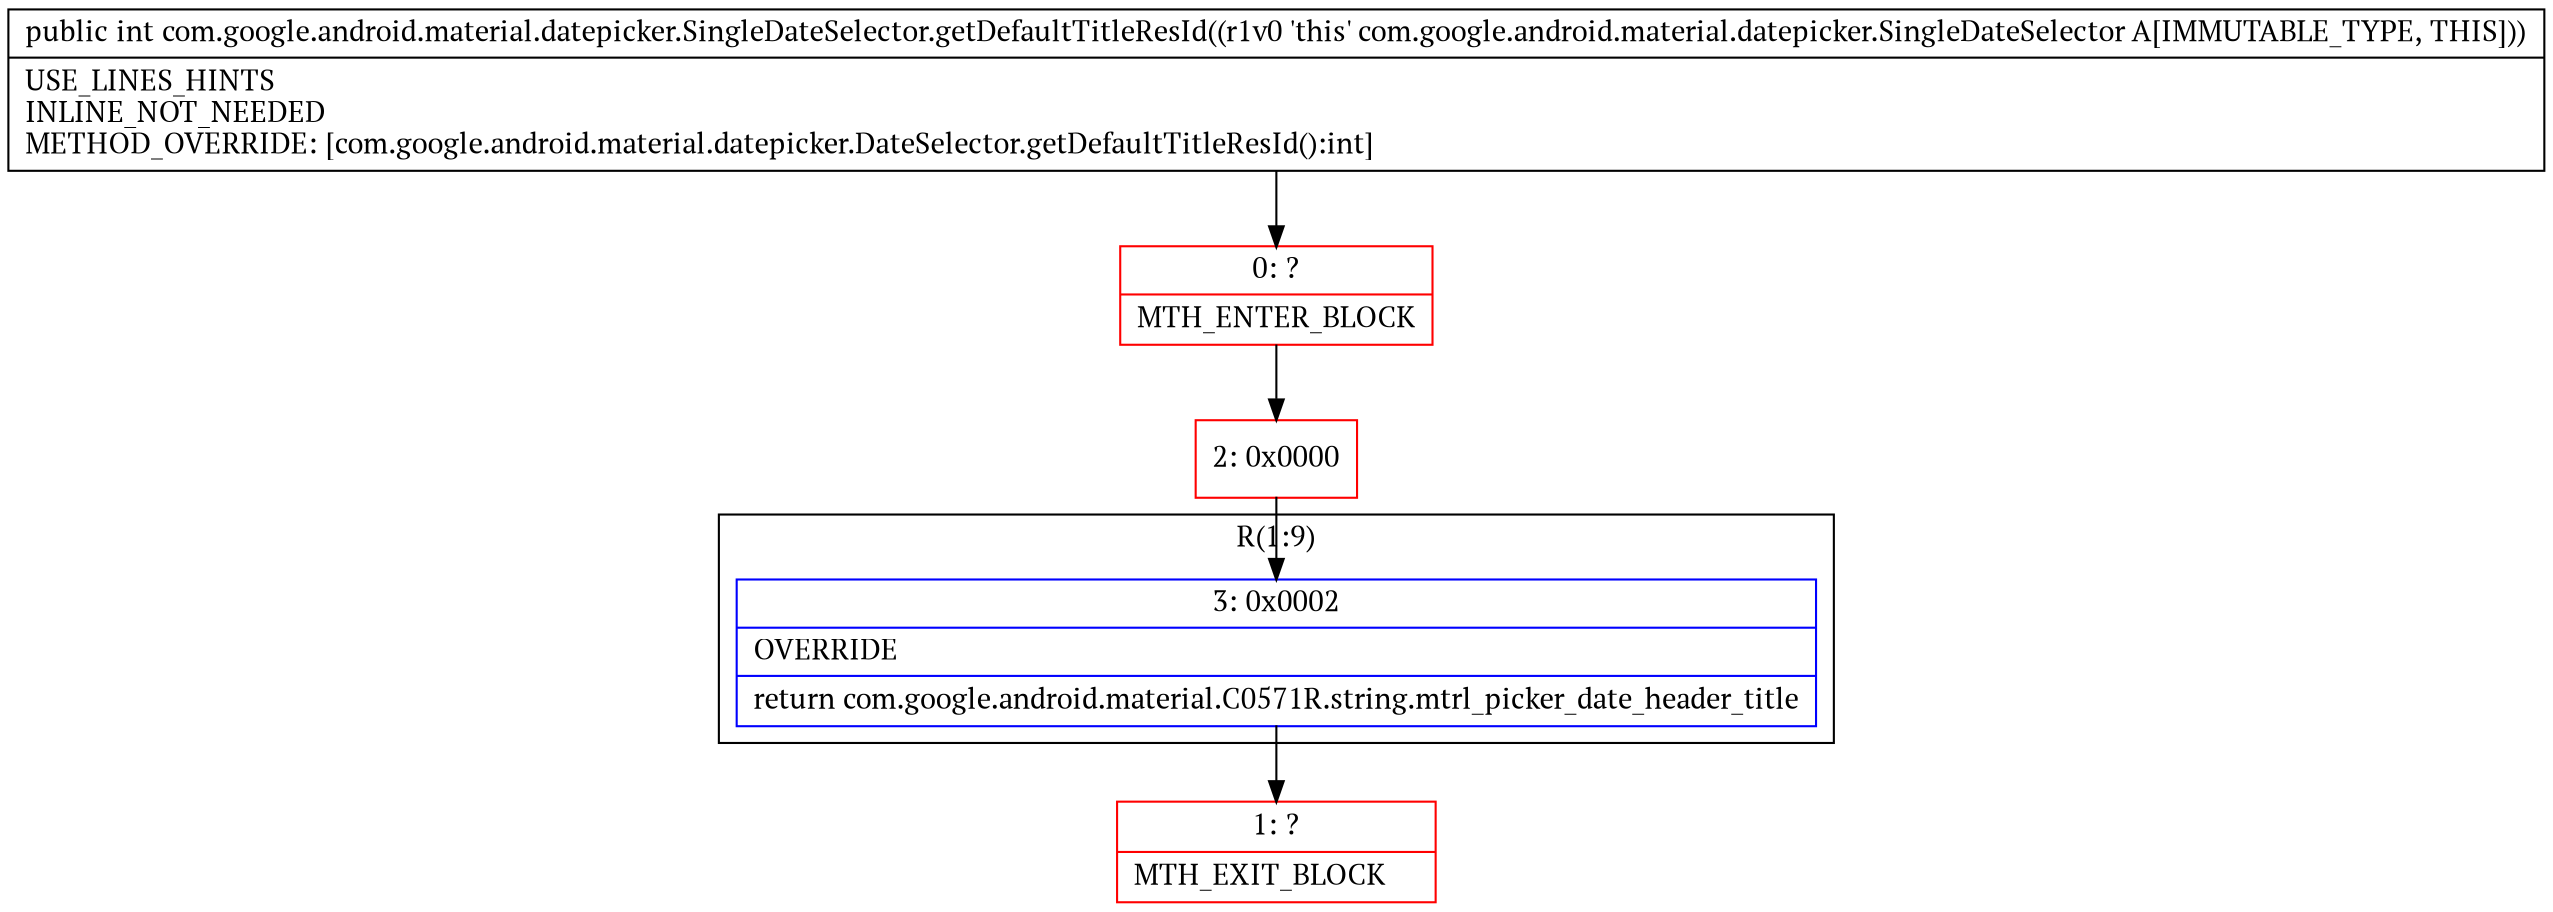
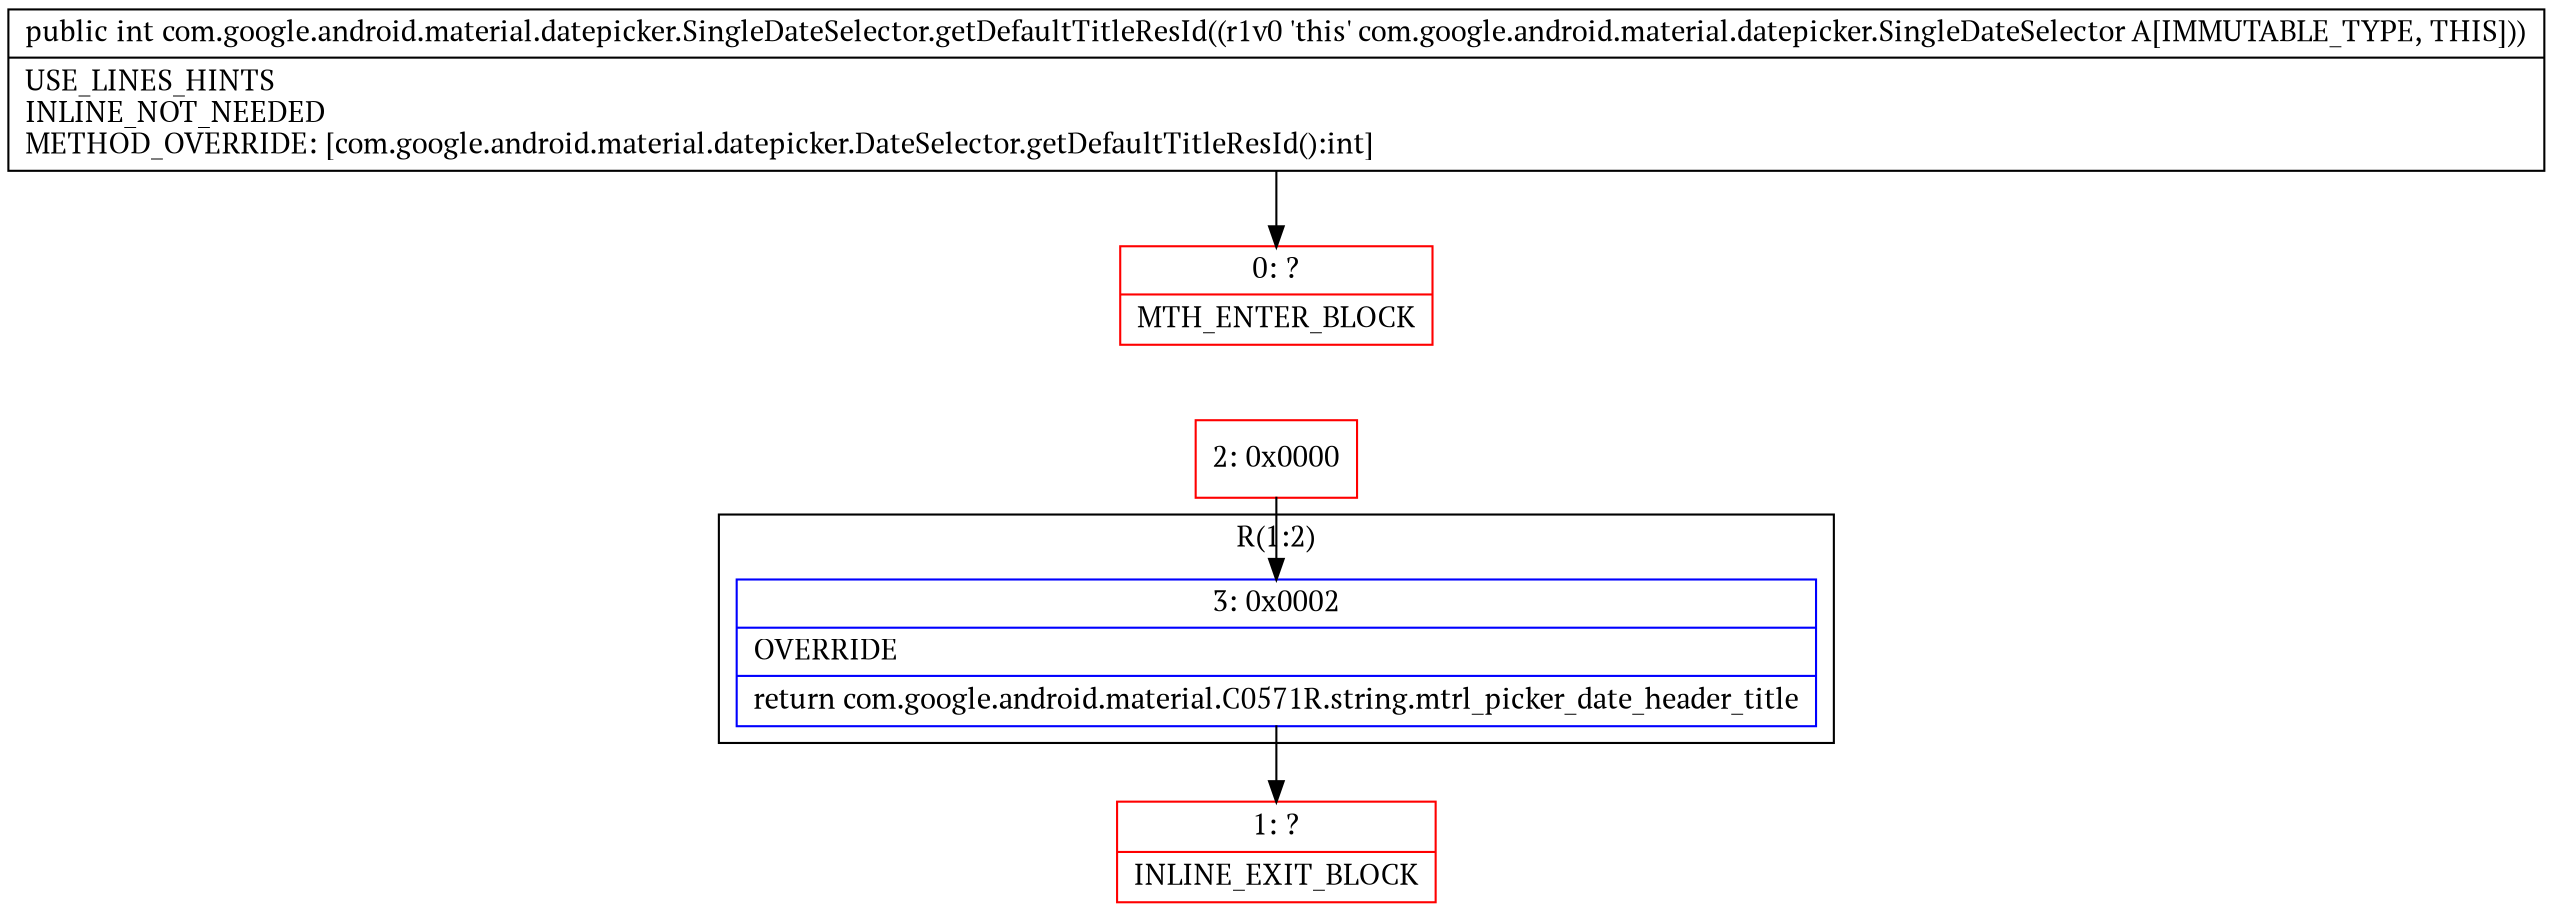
edge "0: ?" -> "2: 0x0000": removed
cluster "R(1:9)": label "R(1:9)" -> "R(1:2)"
node "1: ?": text "MTH_EXIT_BLOCK" -> "INLINE_EXIT_BLOCK"
